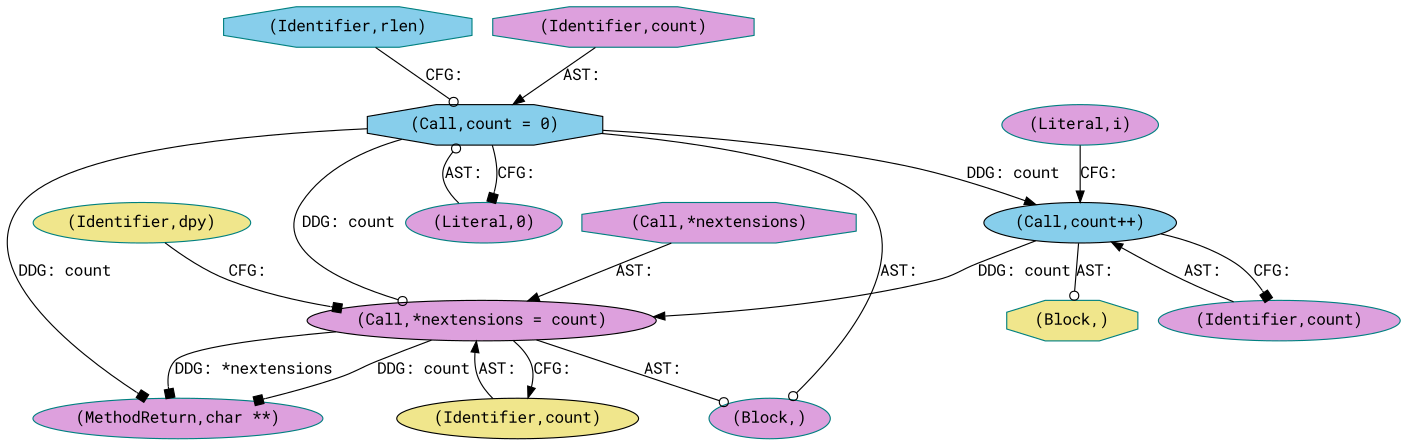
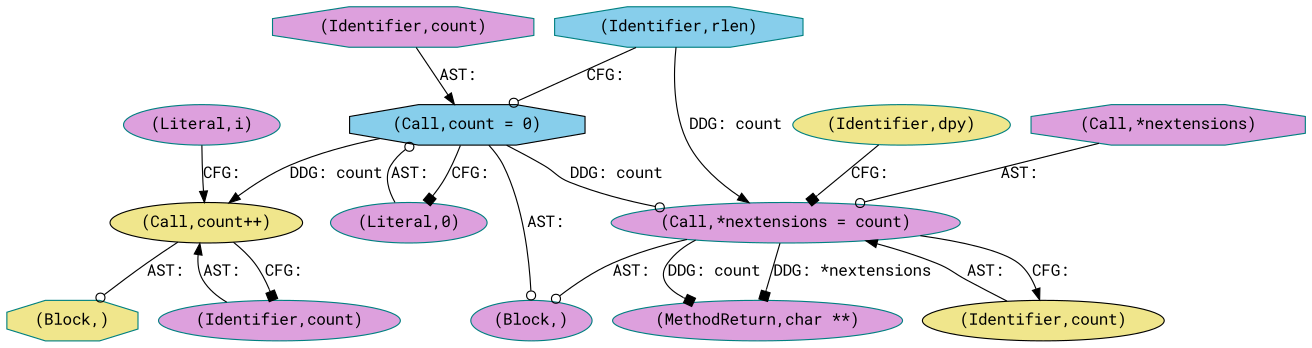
edge "(Call,count = 0)" -> "(MethodReturn,char **)": removed, label "DDG: count"
node "(Call,count++)": fillcolor skyblue -> khaki
edge "(Call,*nextensions)" -> "(Call,*nextensions = count)": arrowhead normal -> odot
edge "(Call,count++)" -> "(Call,*nextensions = count)": now "(Identifier,rlen)" -> "(Call,*nextensions = count)"
node "(Call,*nextensions = count)": color black -> teal
